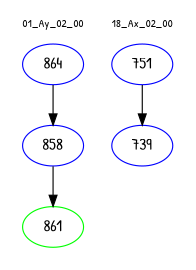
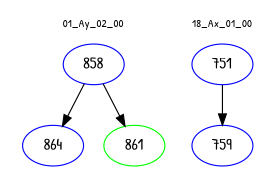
cluster "18_Ax_02_00": label "18_Ax_02_00" -> "18_Ax_01_00"
edge "864" -> "858": reversed
node "739": label "739" -> "759"
